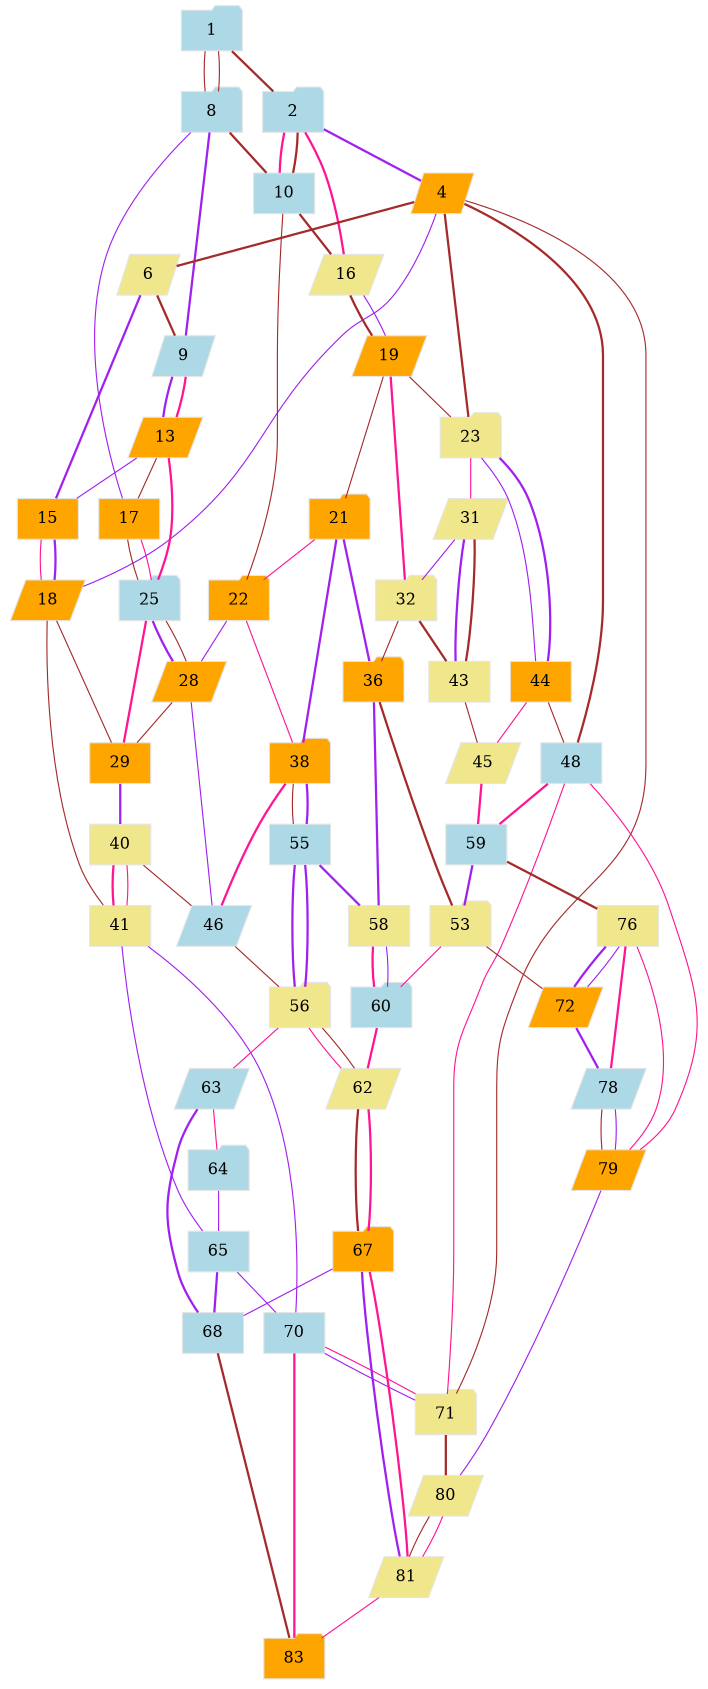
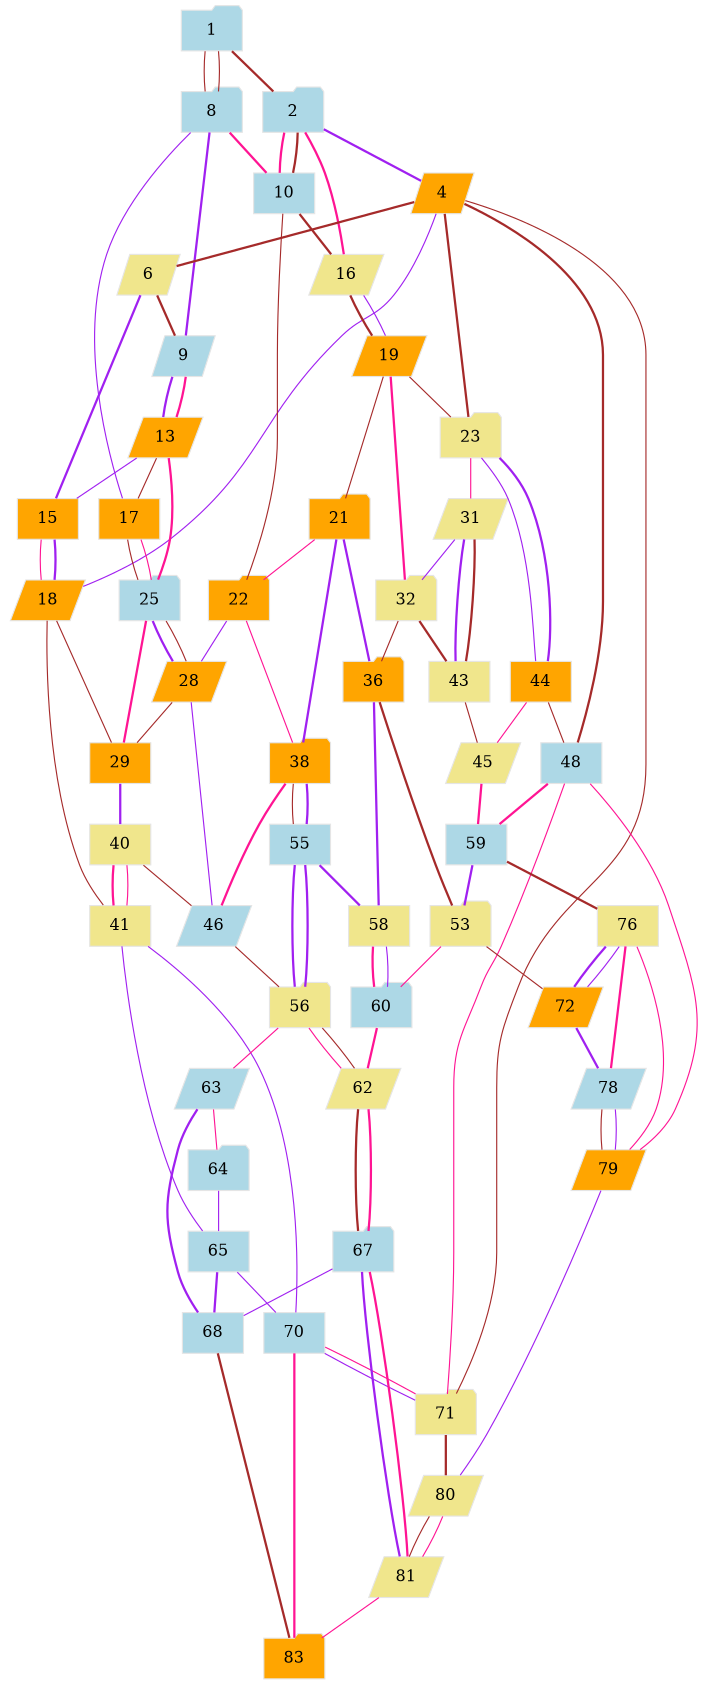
edge "8" -- "10": color brown -> deeppink
node "67": fillcolor orange -> lightblue
